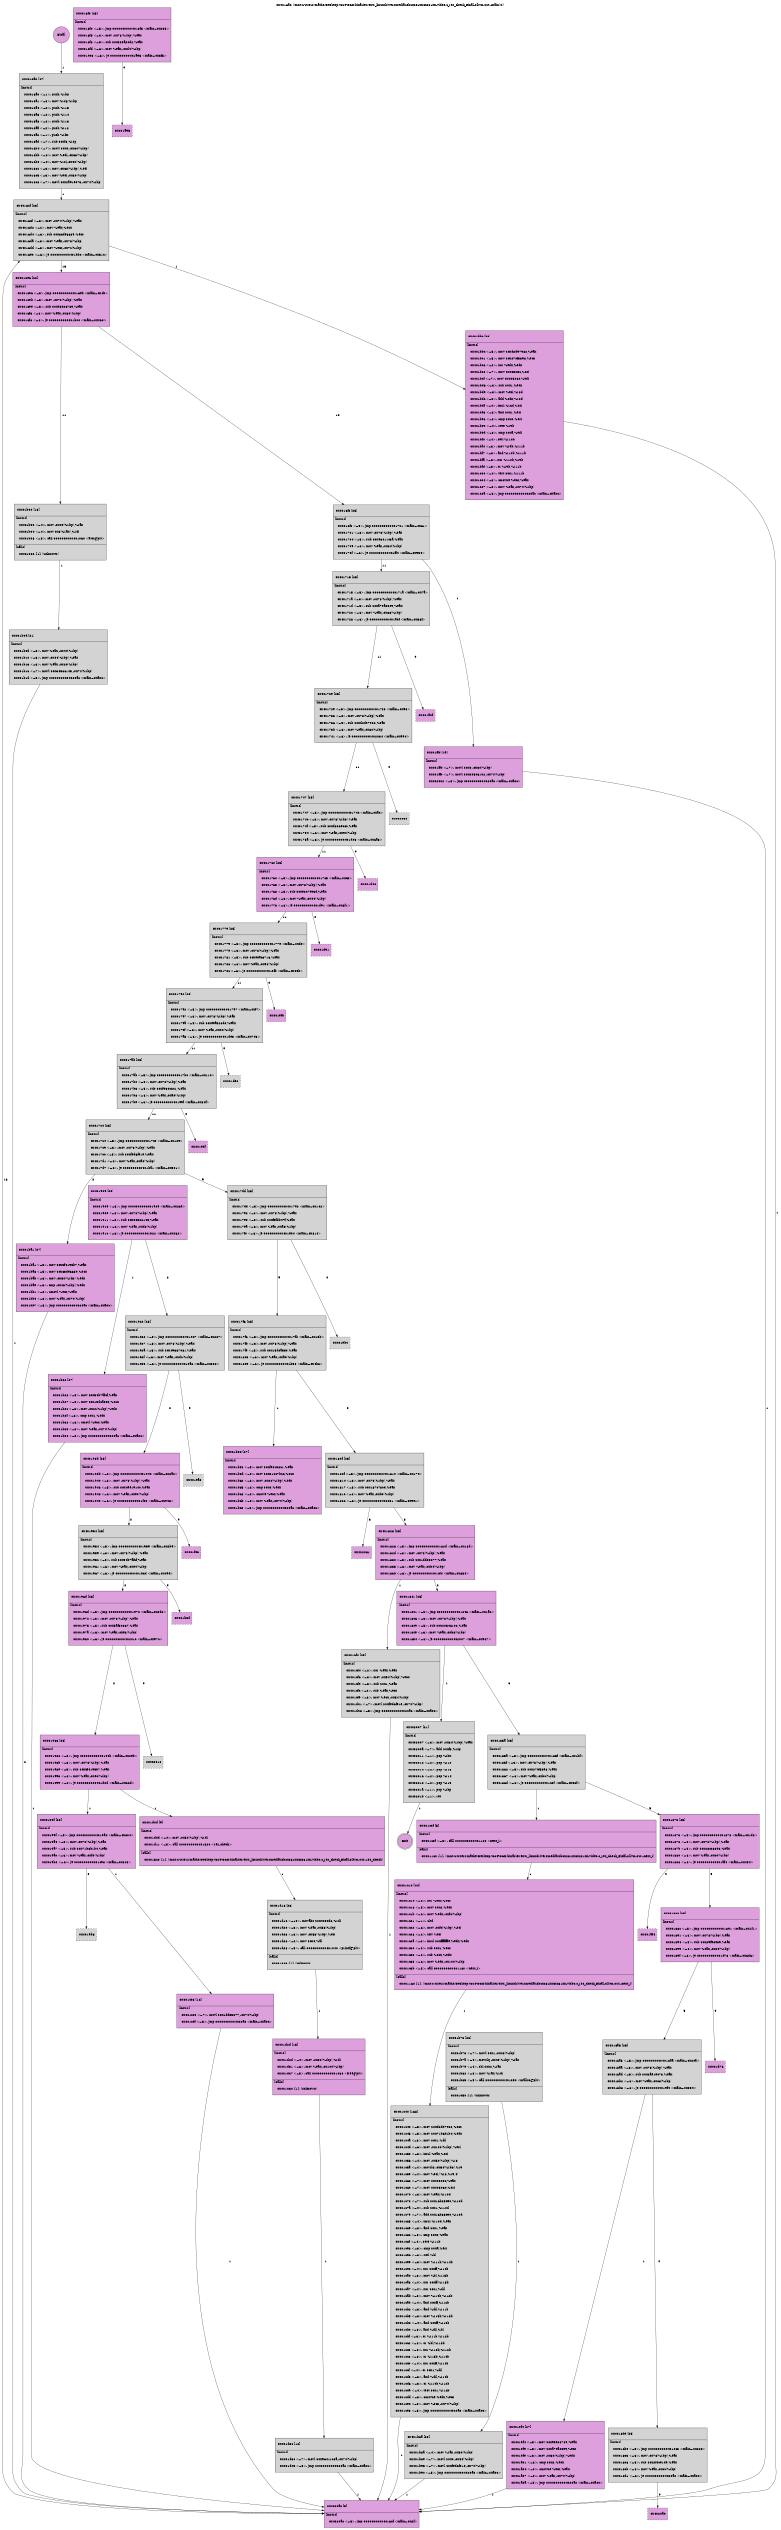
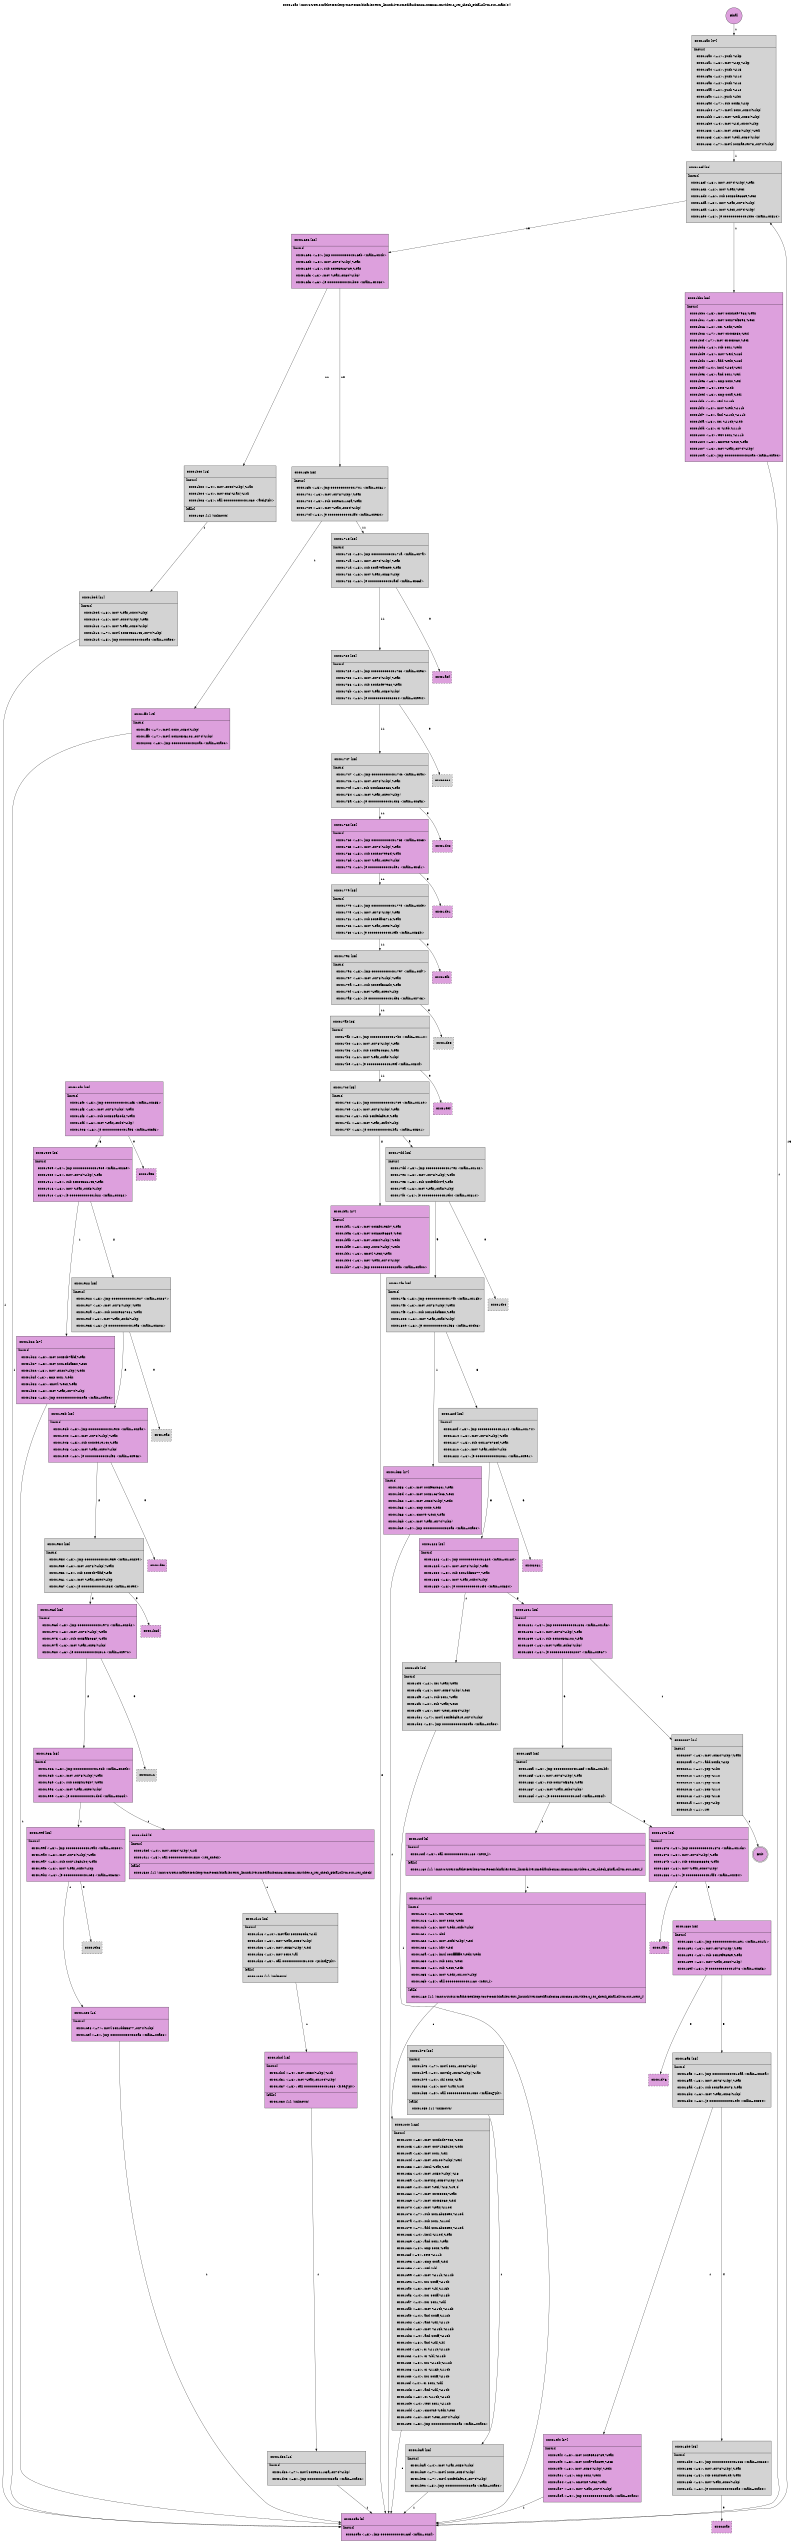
edge "0x4018f0 [25]" -> "0x401909 [25]": added, label "3"
edge "0x401b58 [27]" -> "0x4020ac [5]": added, label "1"
